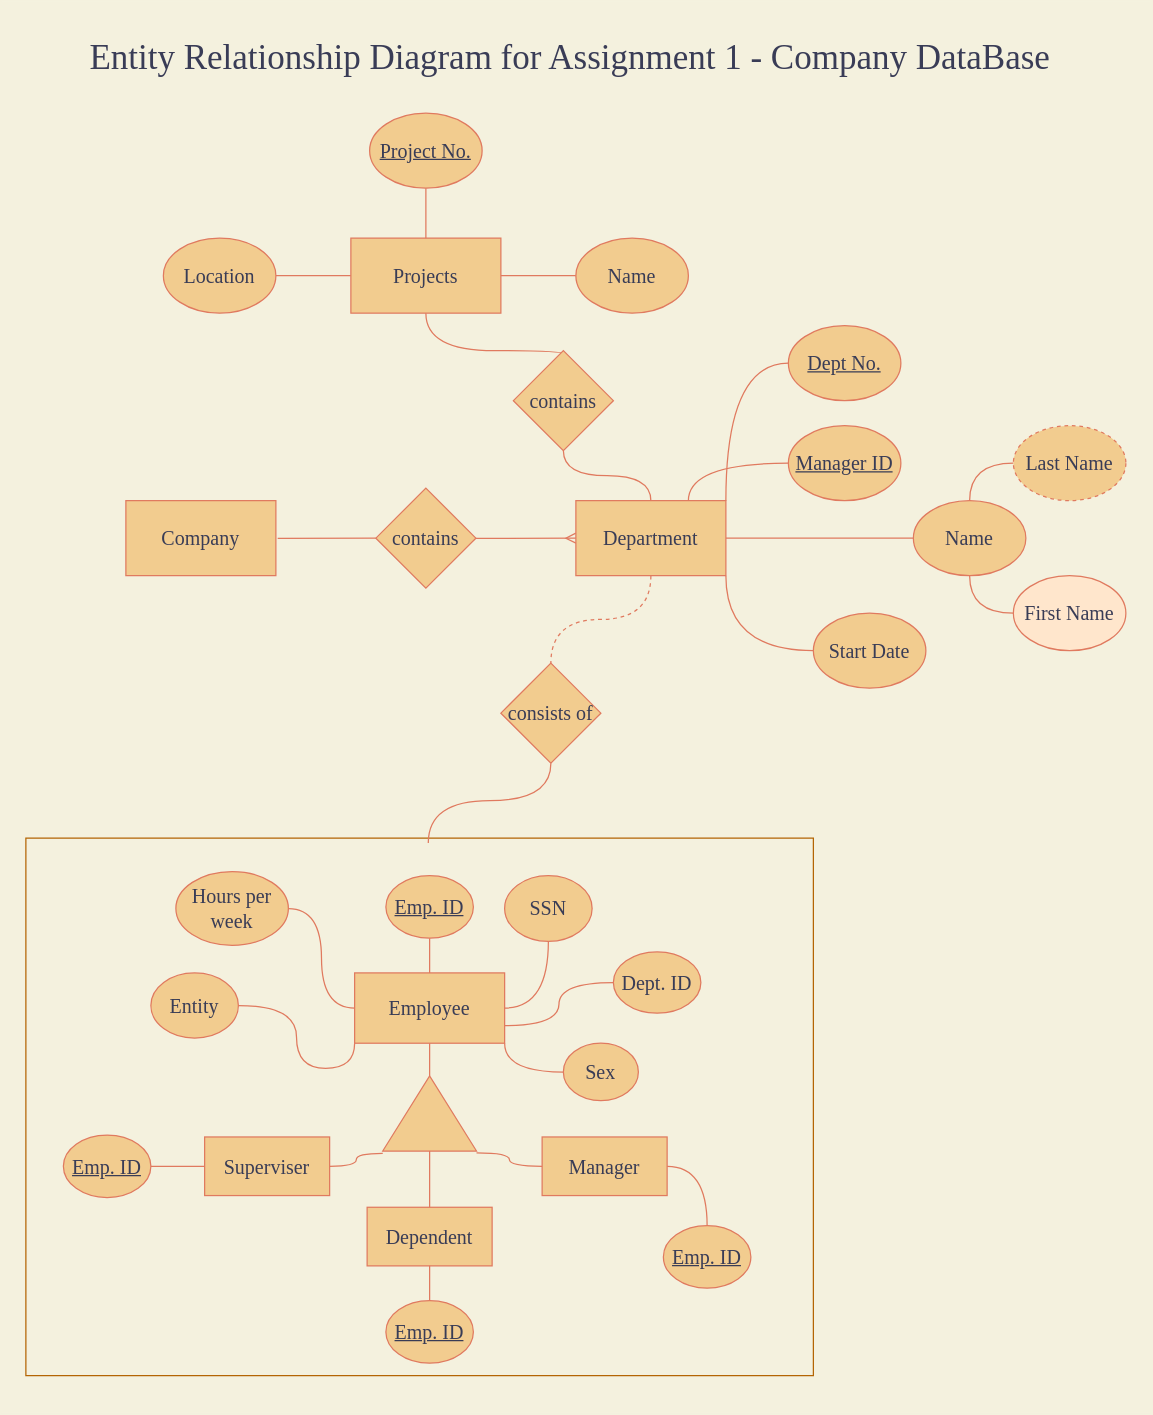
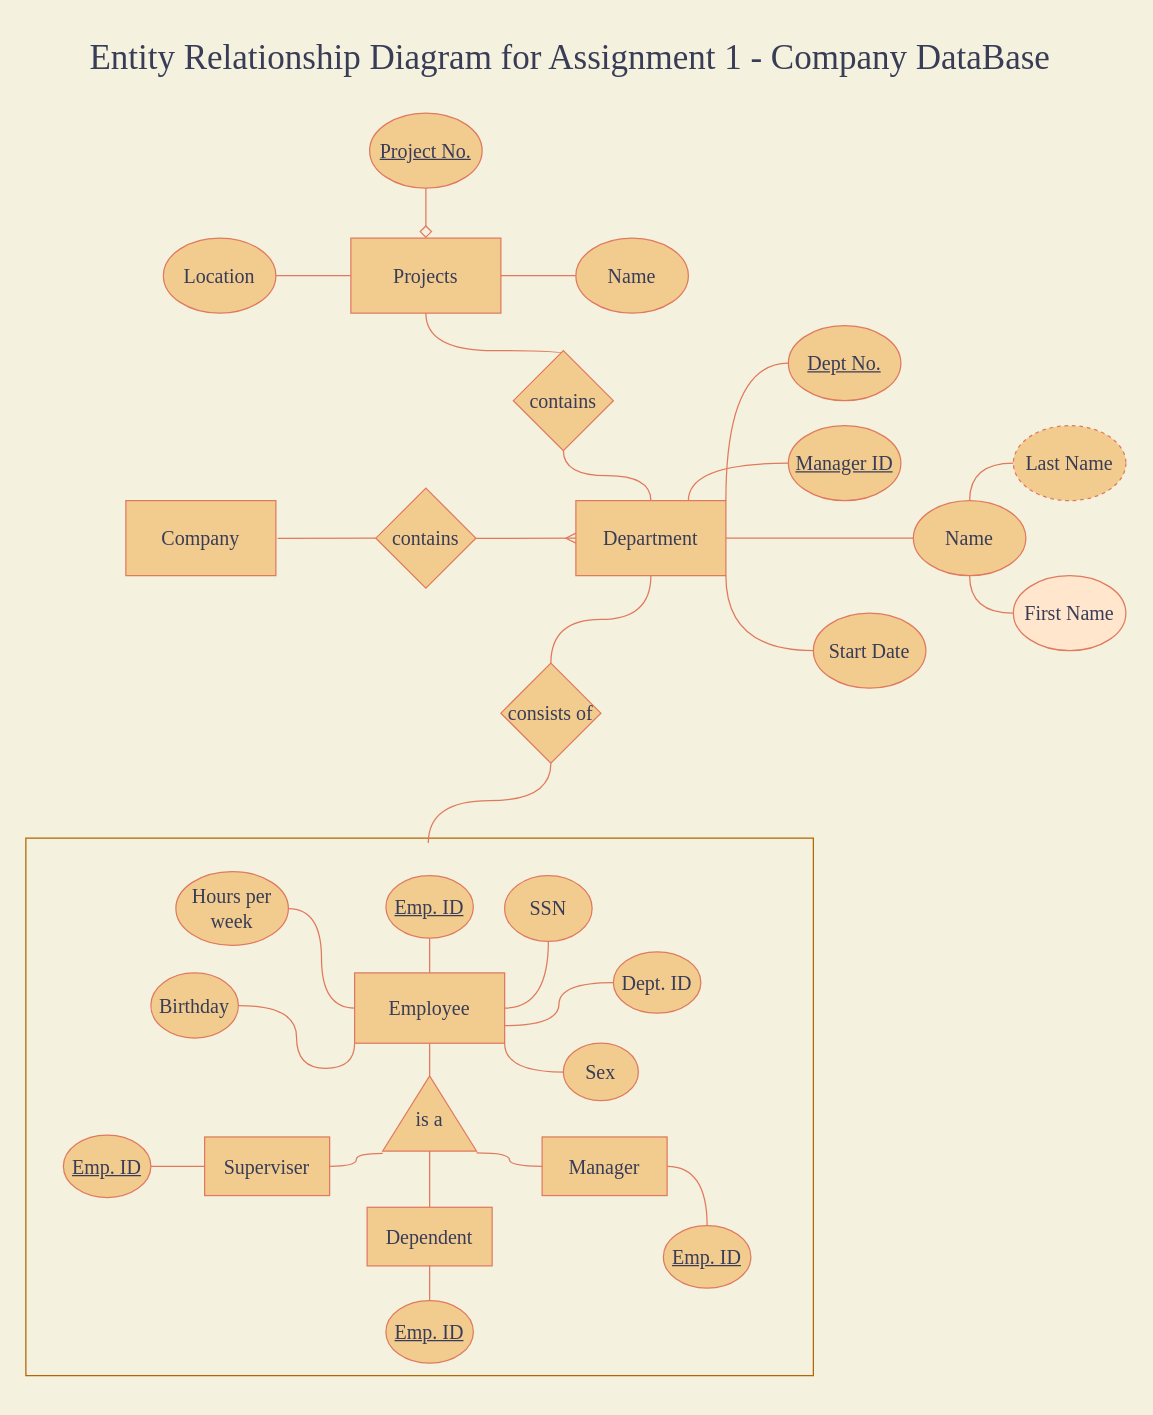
edge "Project No." -- "Projects": arrowhead none -> diamond
edge "Department" -- "consists of": style dashed -> solid
node "Entity": label "Entity" -> "Birthday"
node "is a": added
